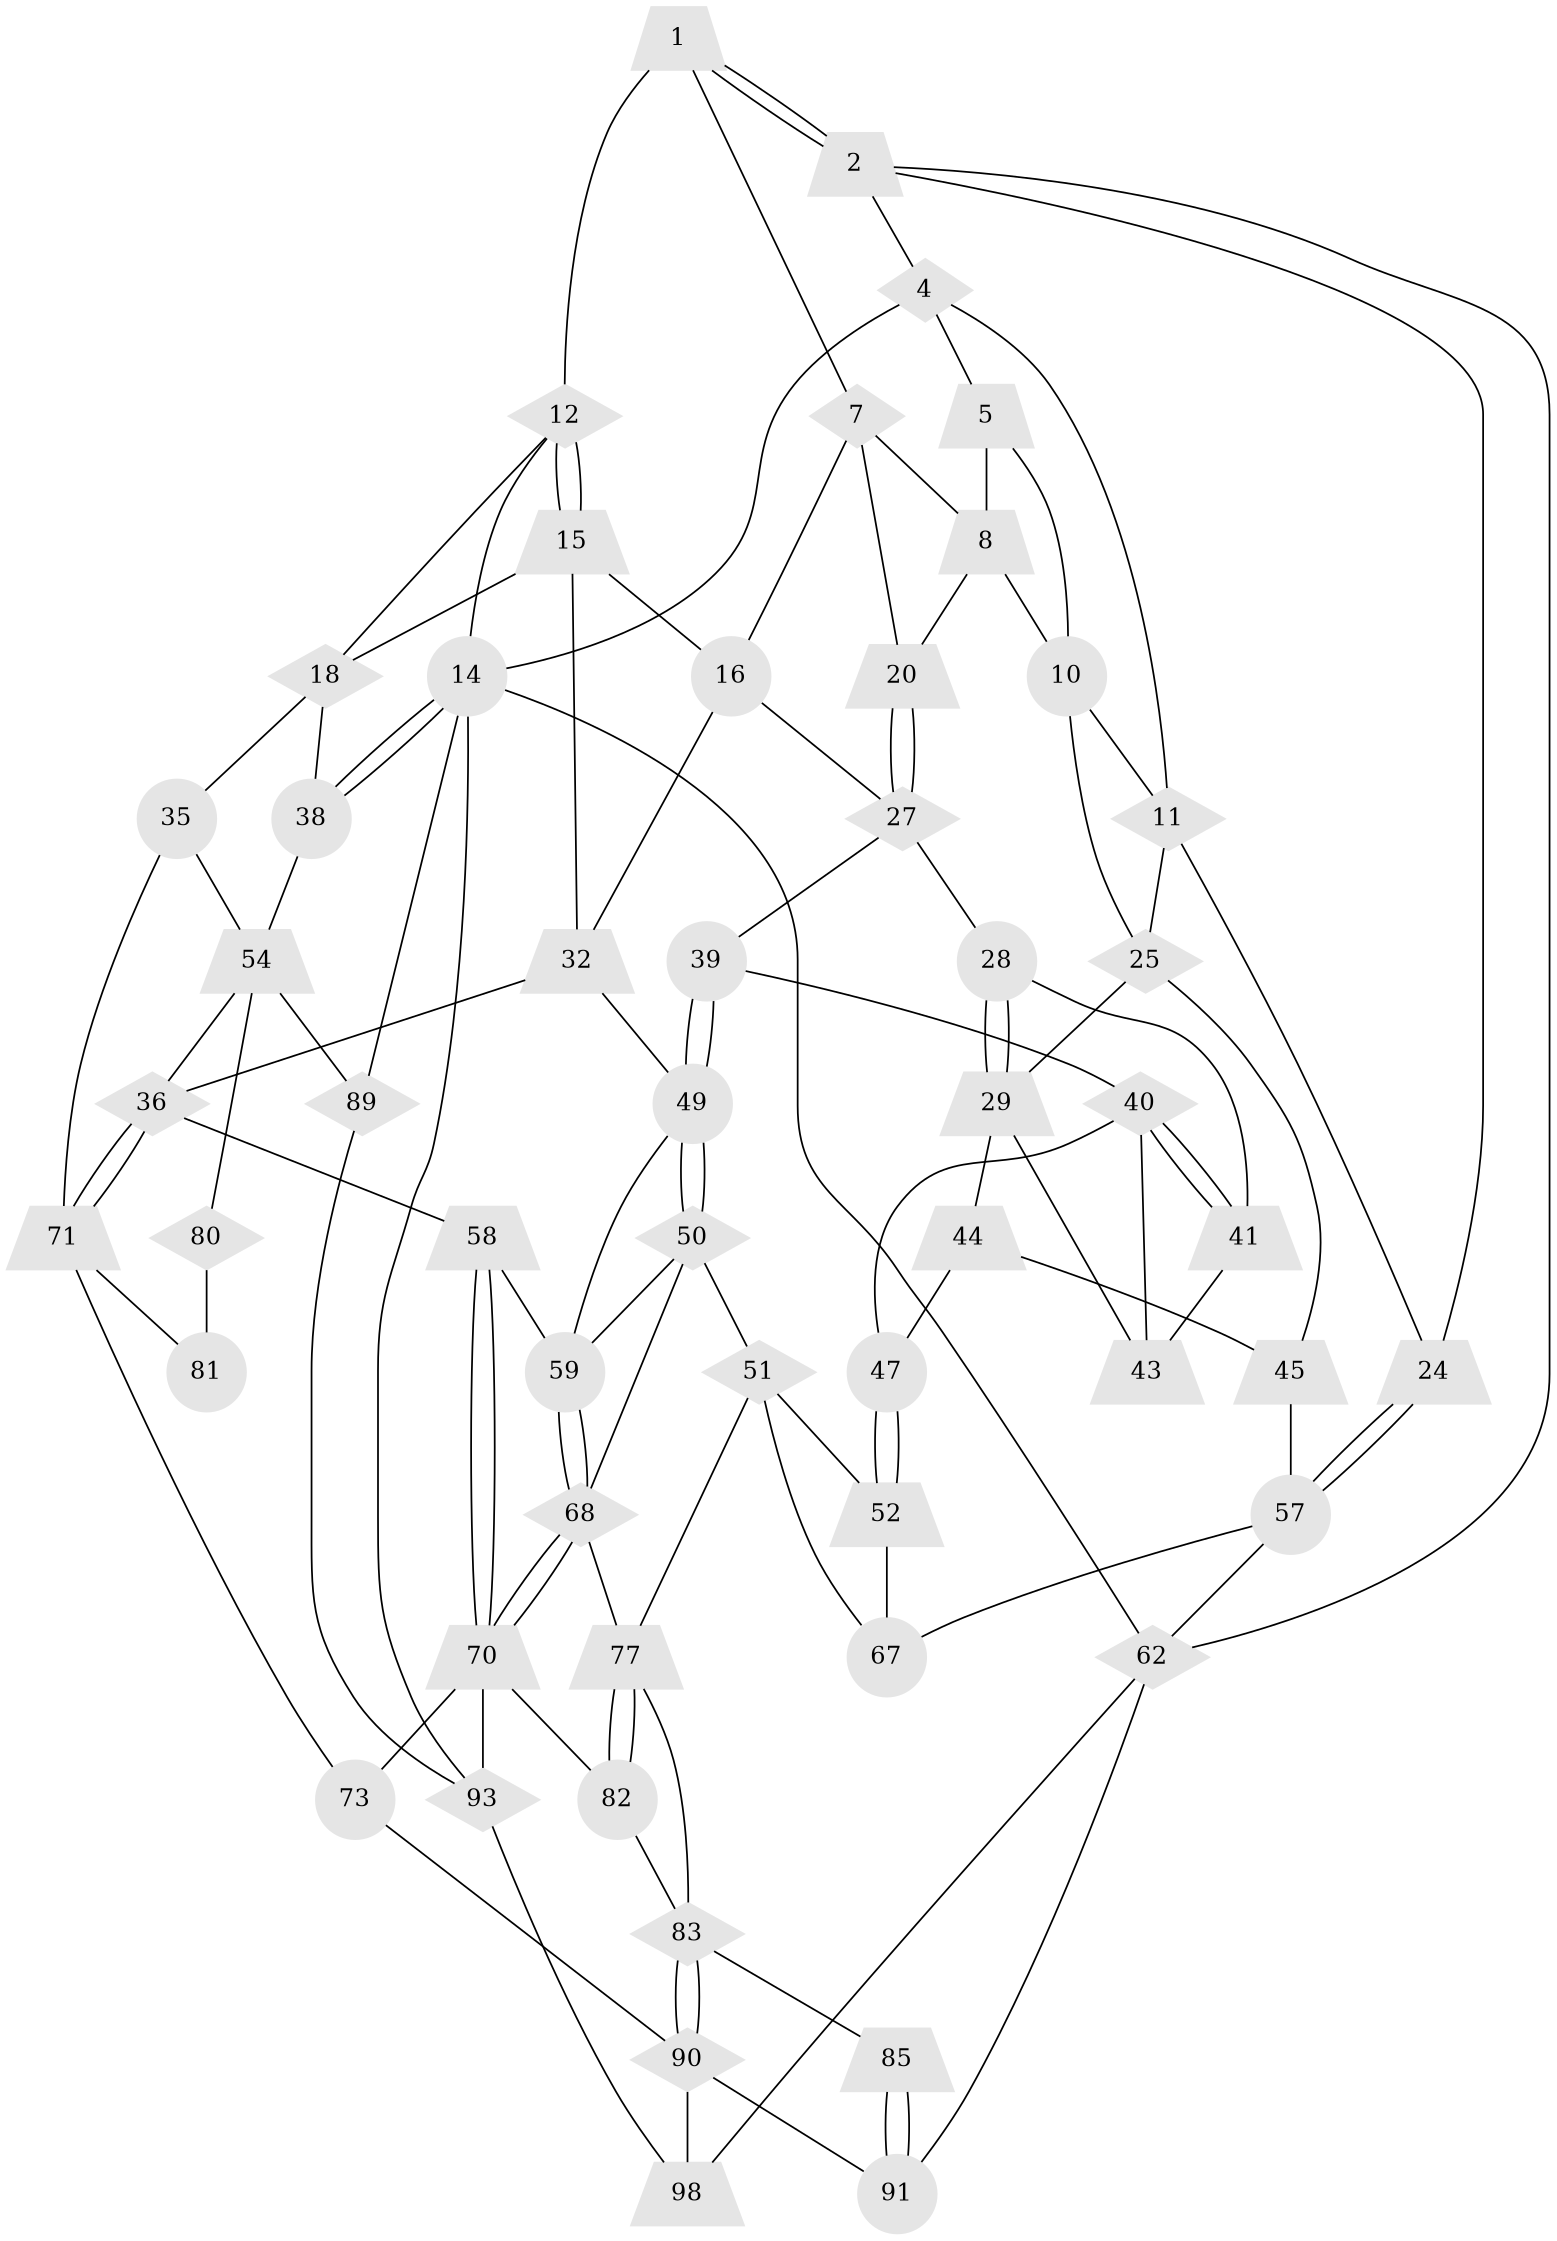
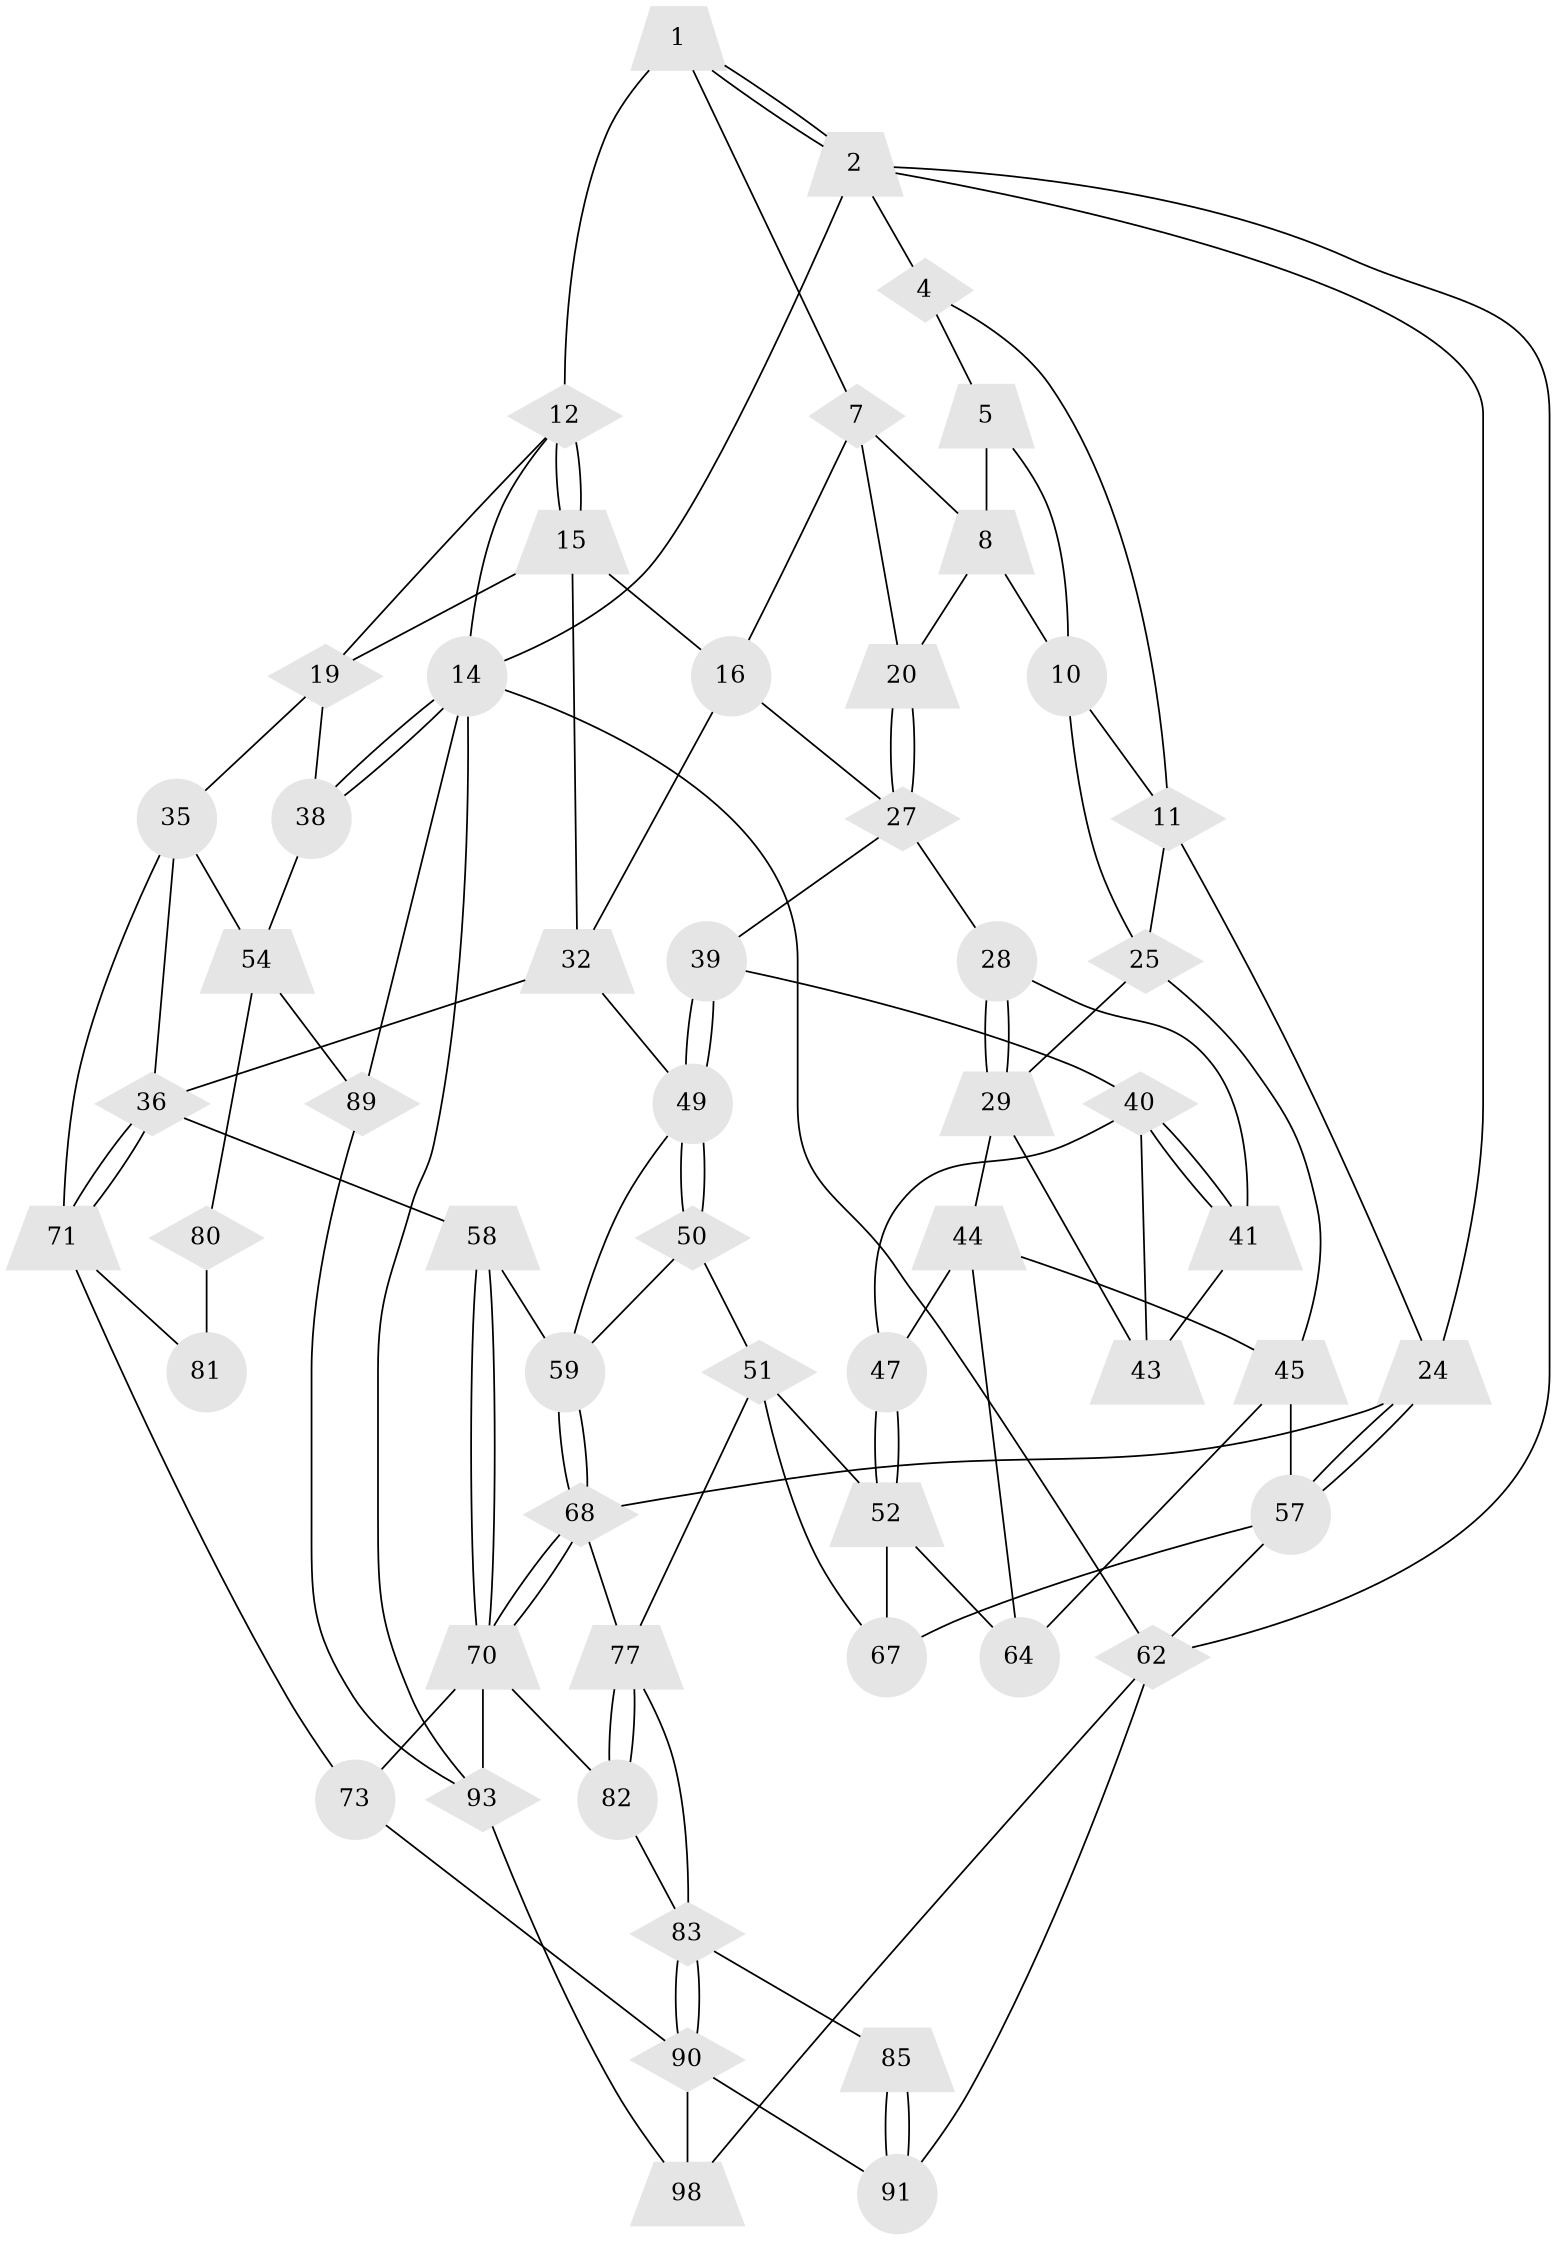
edge "4" -- "14": now "2" -- "14"
node "18": label "18" -> "19"
edge "54" -- "36": now "35" -- "36"
edge "50" -- "68": now "24" -- "68"
node "64": added
